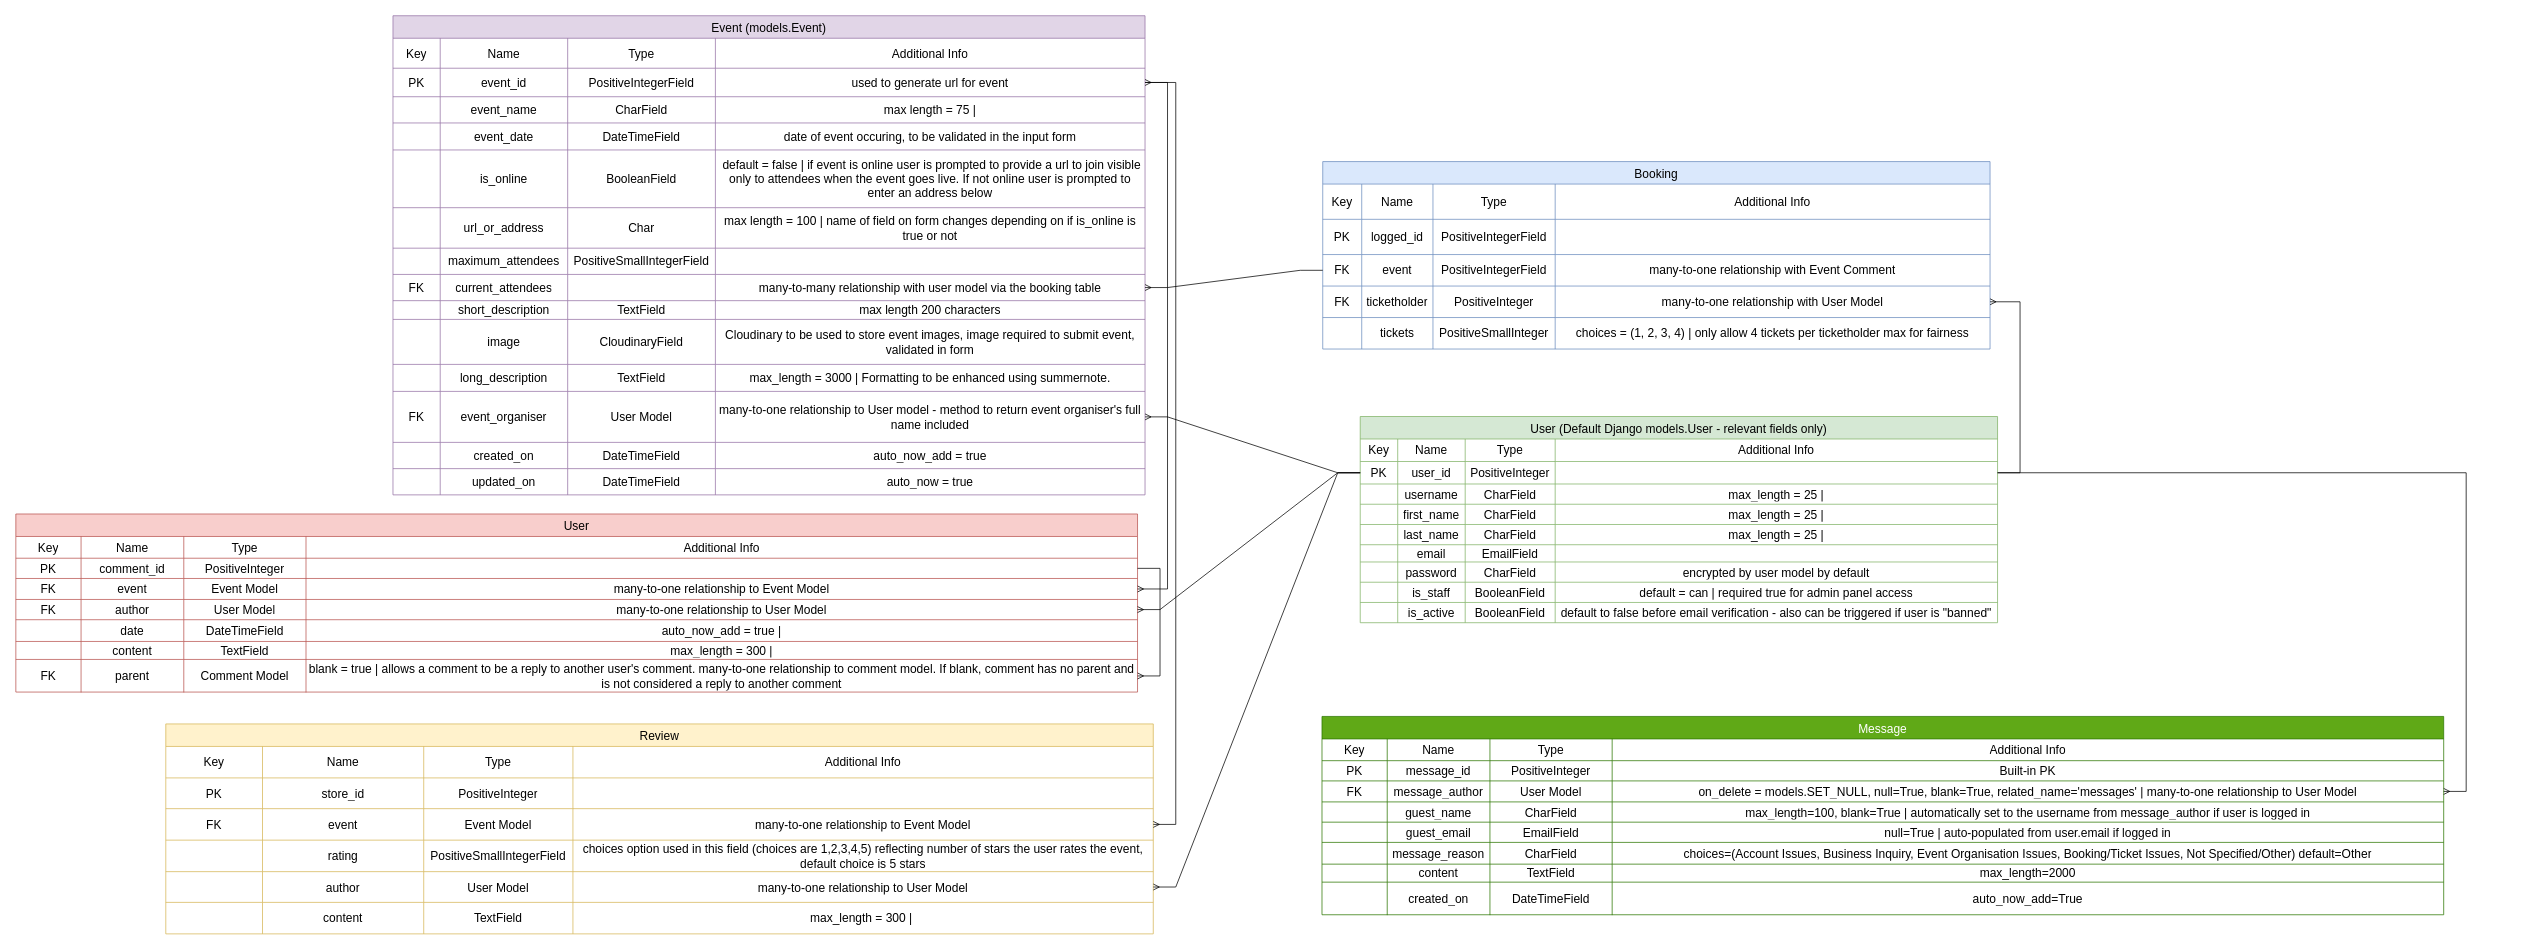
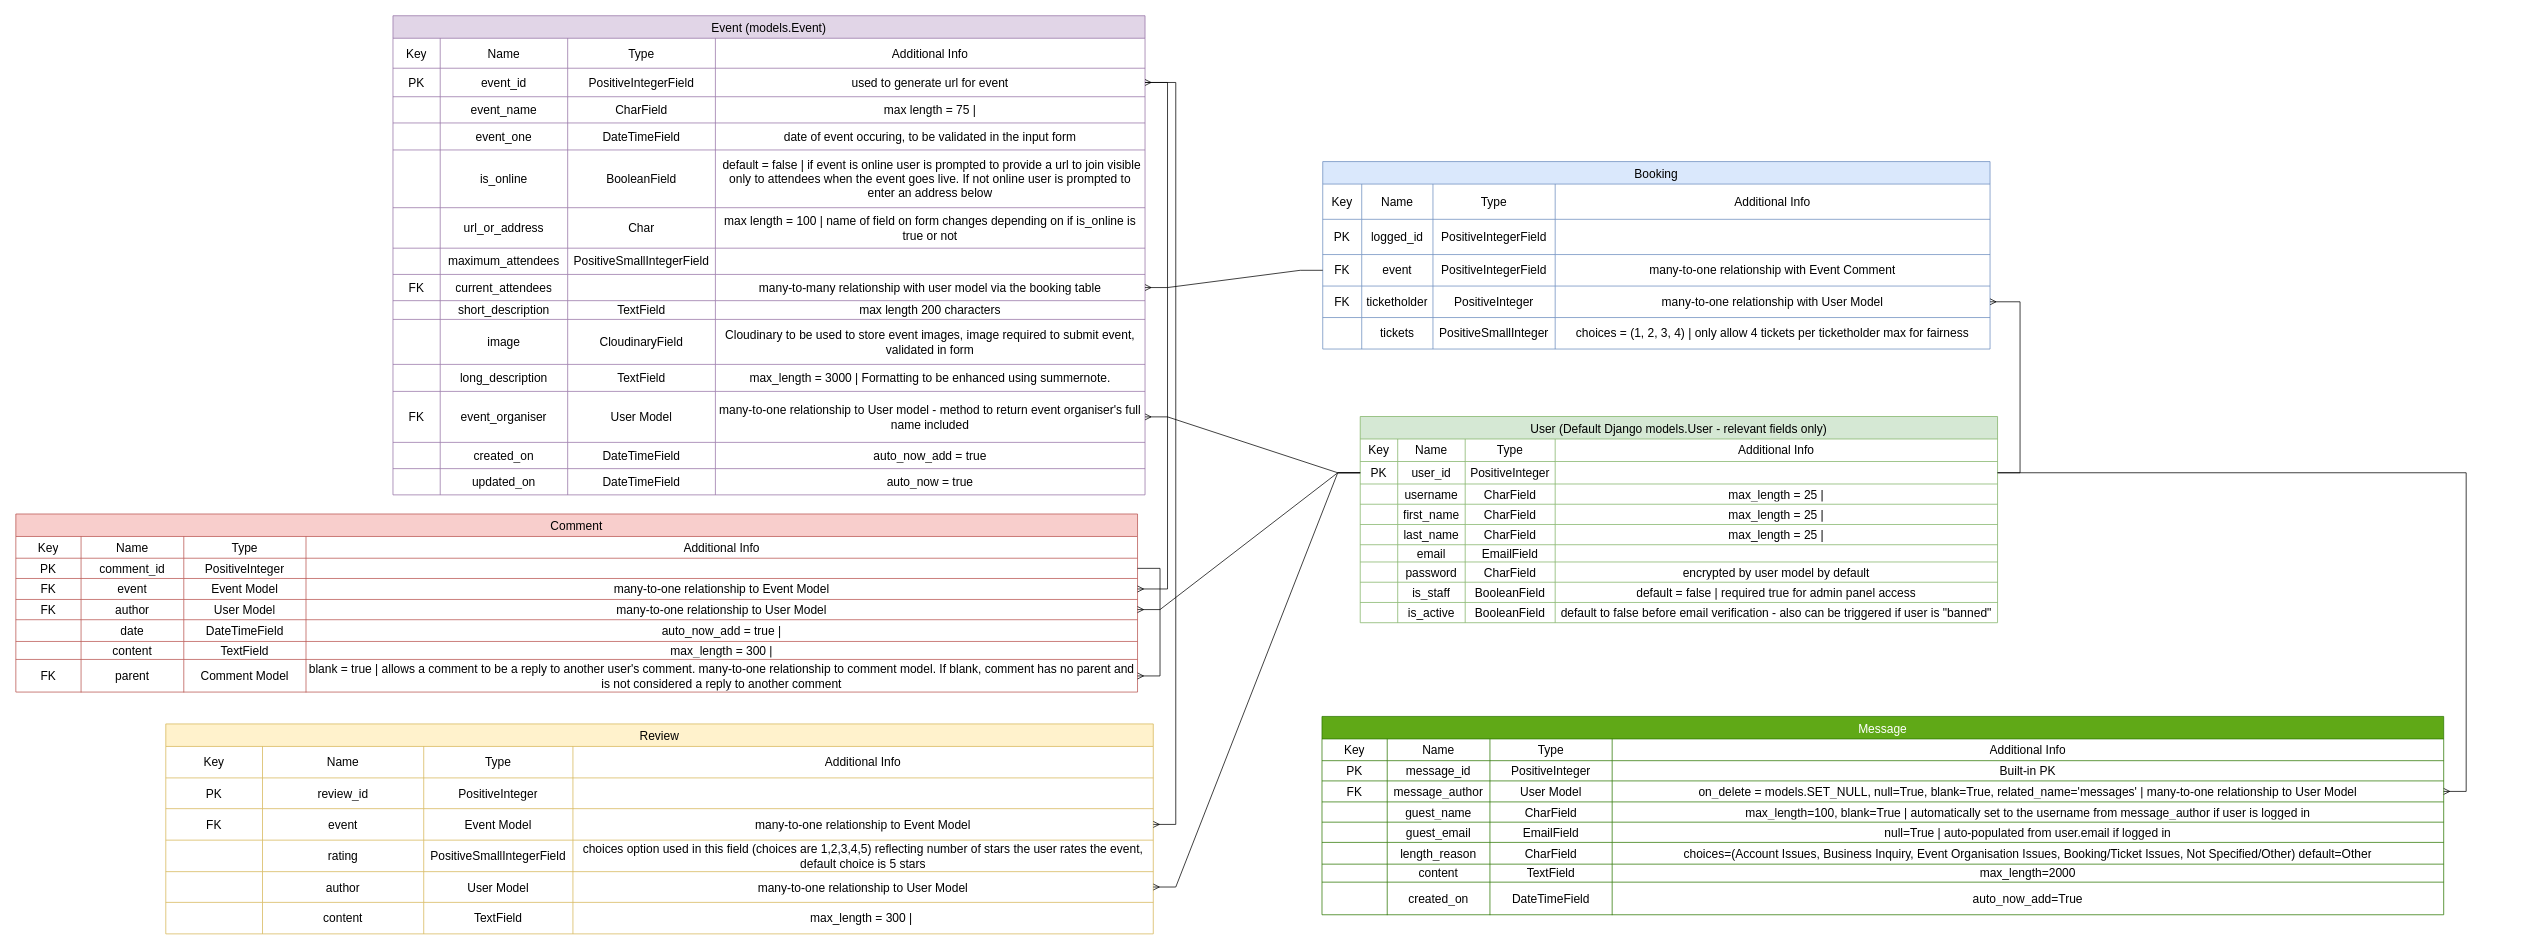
node "event_date": label "event_date" -> "event_one"
node "User": label "User" -> "Comment"
node "default = can | required true for admin panel access": label "default = can | required true for admin panel access" -> "default = false | required true for admin panel access"
node "store_id": label "store_id" -> "review_id"
node "message_reason": label "message_reason" -> "length_reason"
